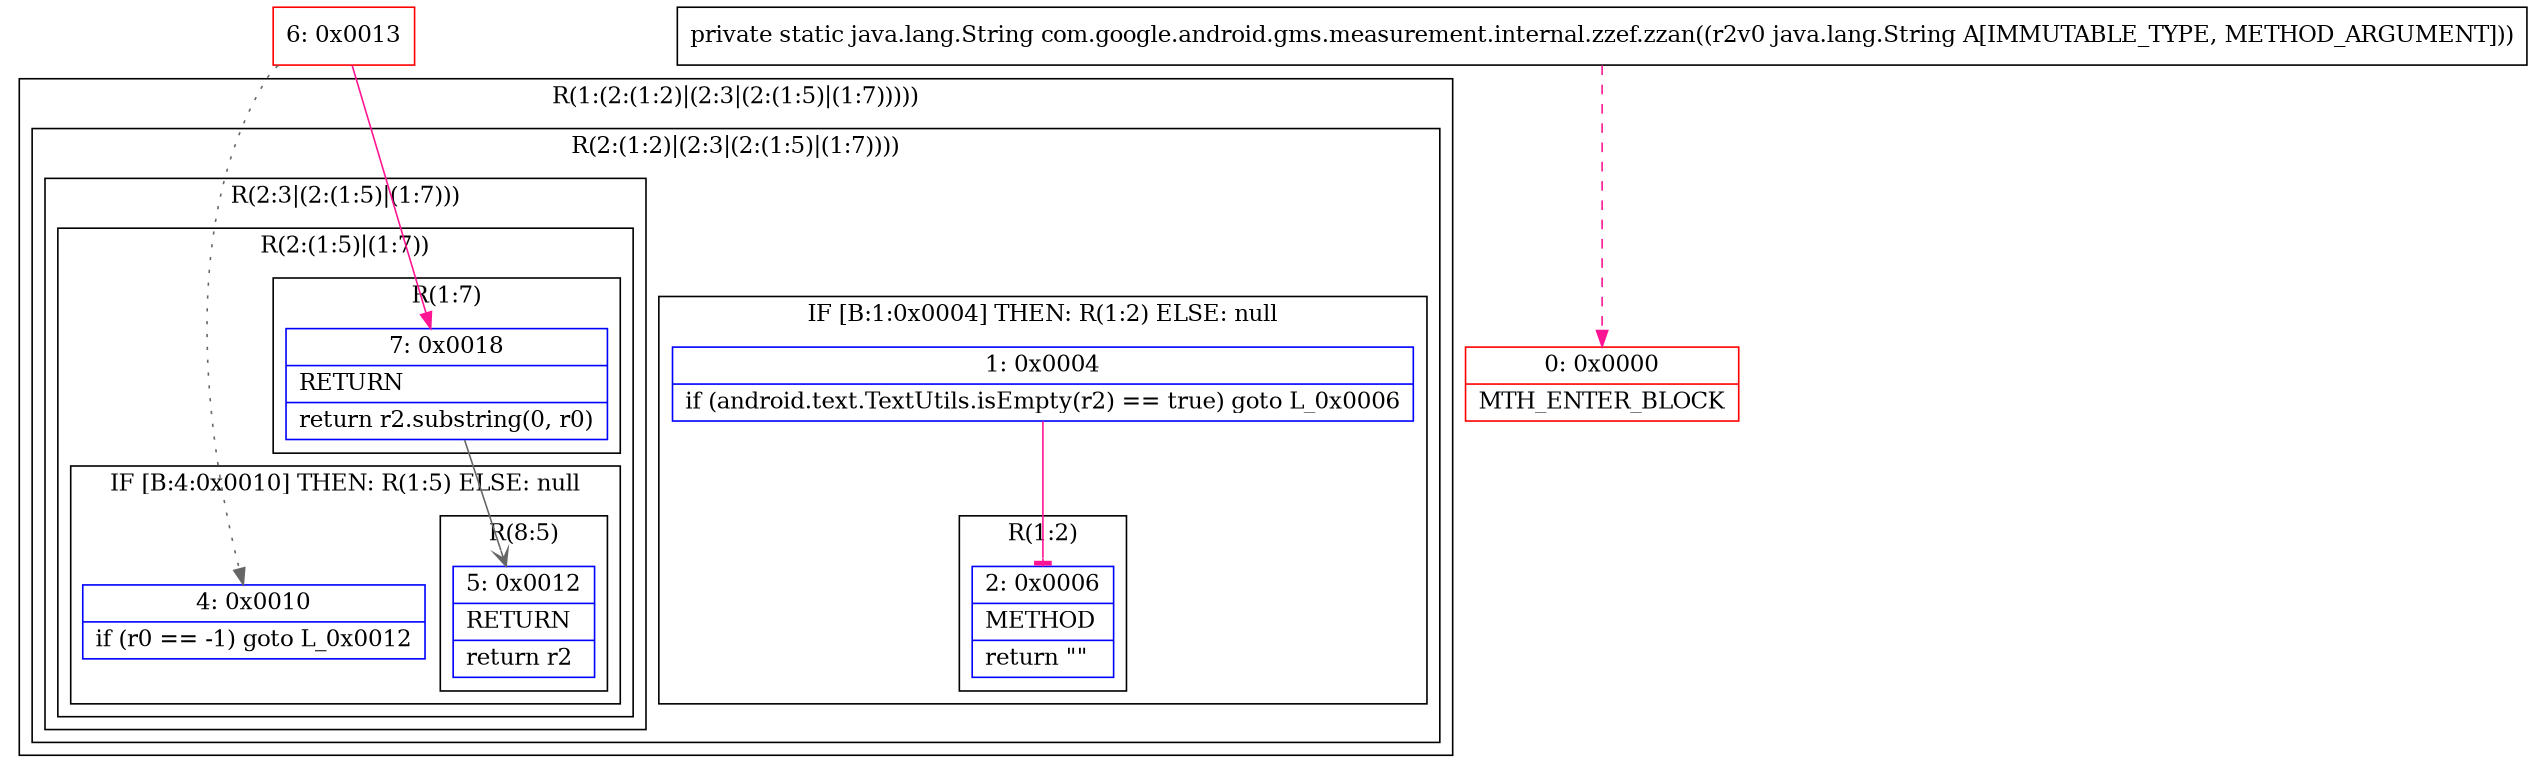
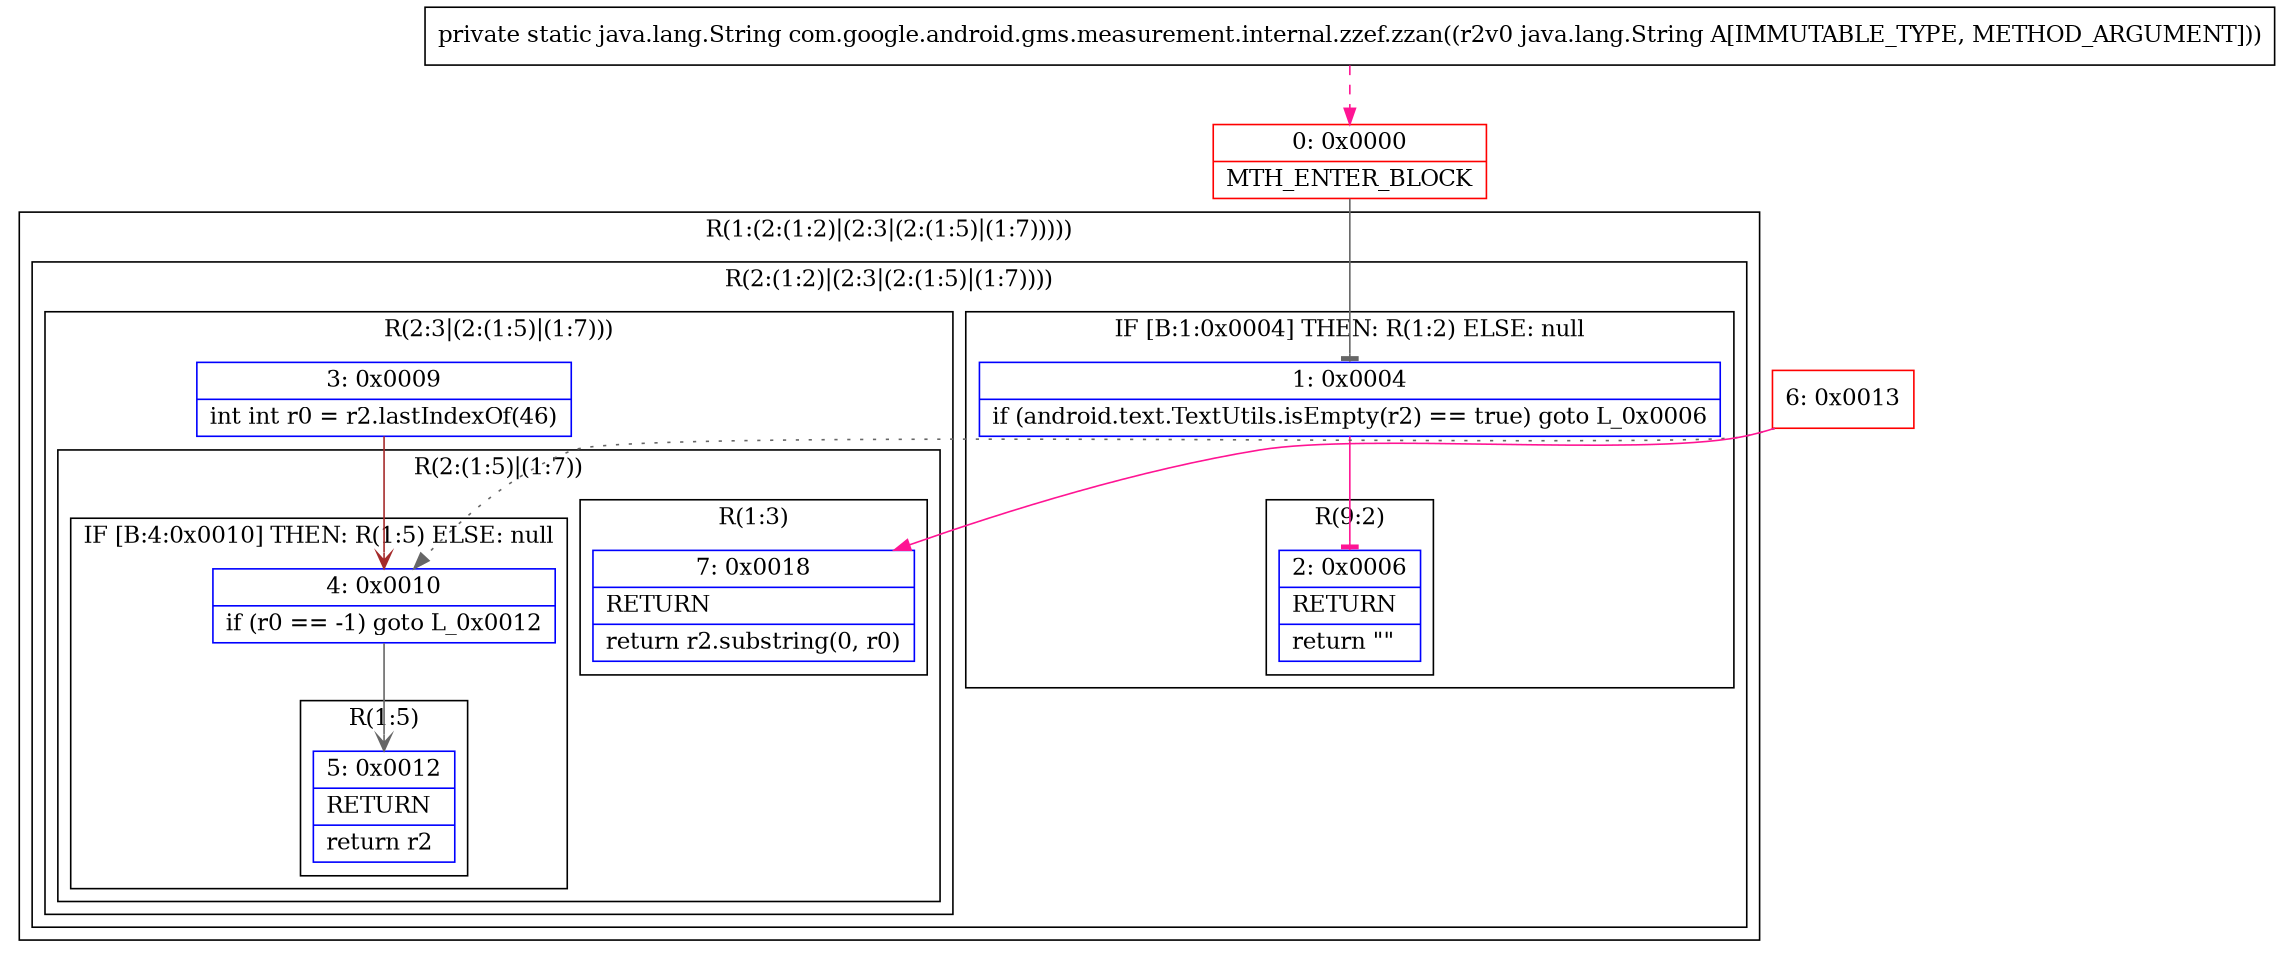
edge "0: 0x0000" -> "1: 0x0004": added
cluster "R(1:7)": label "R(1:7)" -> "R(1:3)"
node "3: 0x0009": added
edge "7: 0x0018" -> "5: 0x0012": now "4: 0x0010" -> "5: 0x0012"
cluster "R(8:5)": label "R(8:5)" -> "R(1:5)"
cluster "R(1:2)": label "R(1:2)" -> "R(9:2)"
node "2: 0x0006": text "METHOD" -> "RETURN"
